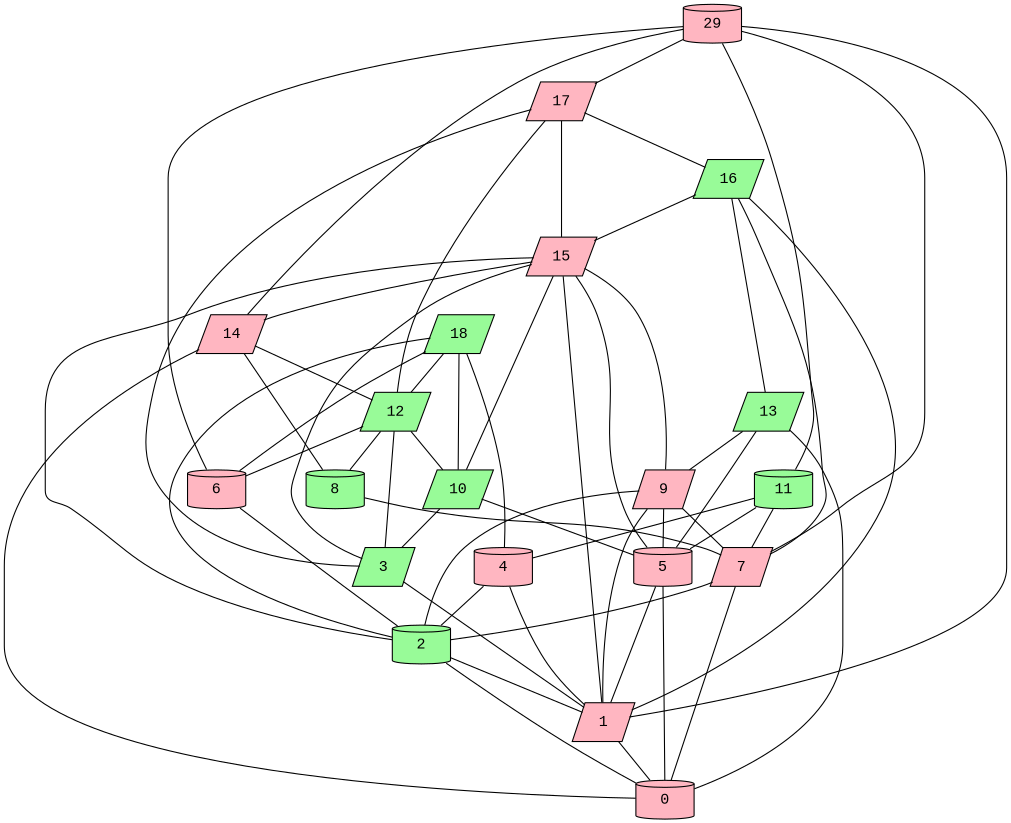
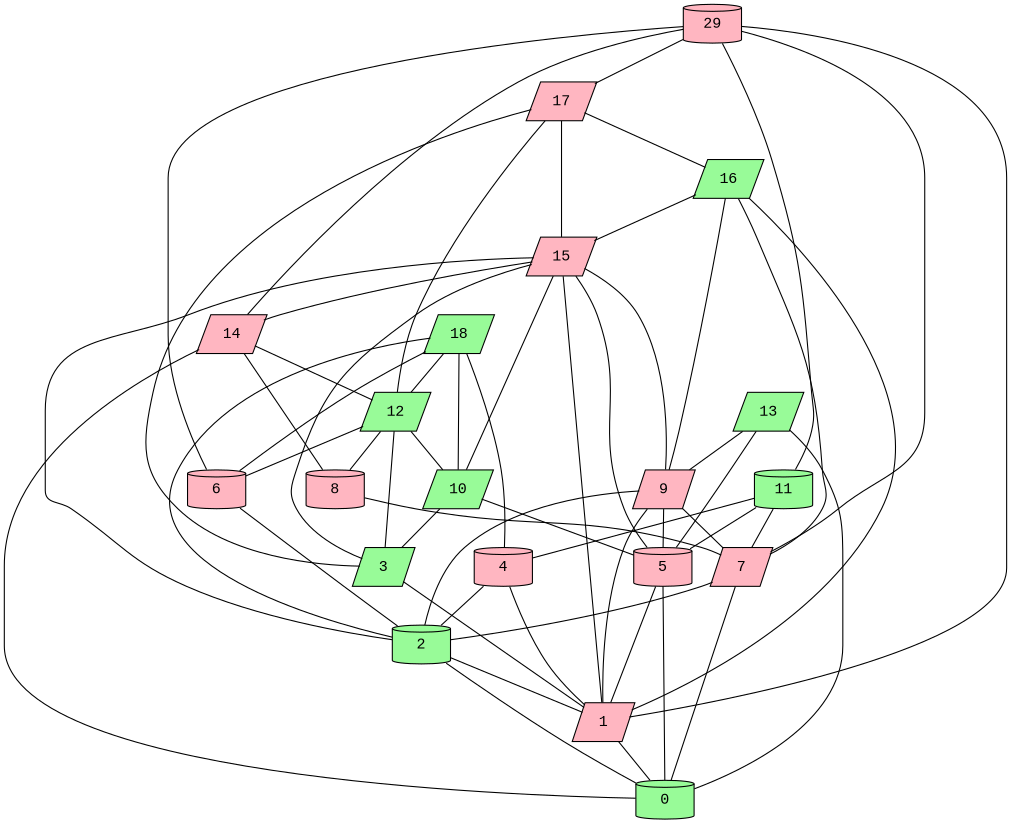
edge "16" -- "13": now "16" -- "9"
node "8": fillcolor palegreen -> lightpink
node "0": fillcolor lightpink -> palegreen
